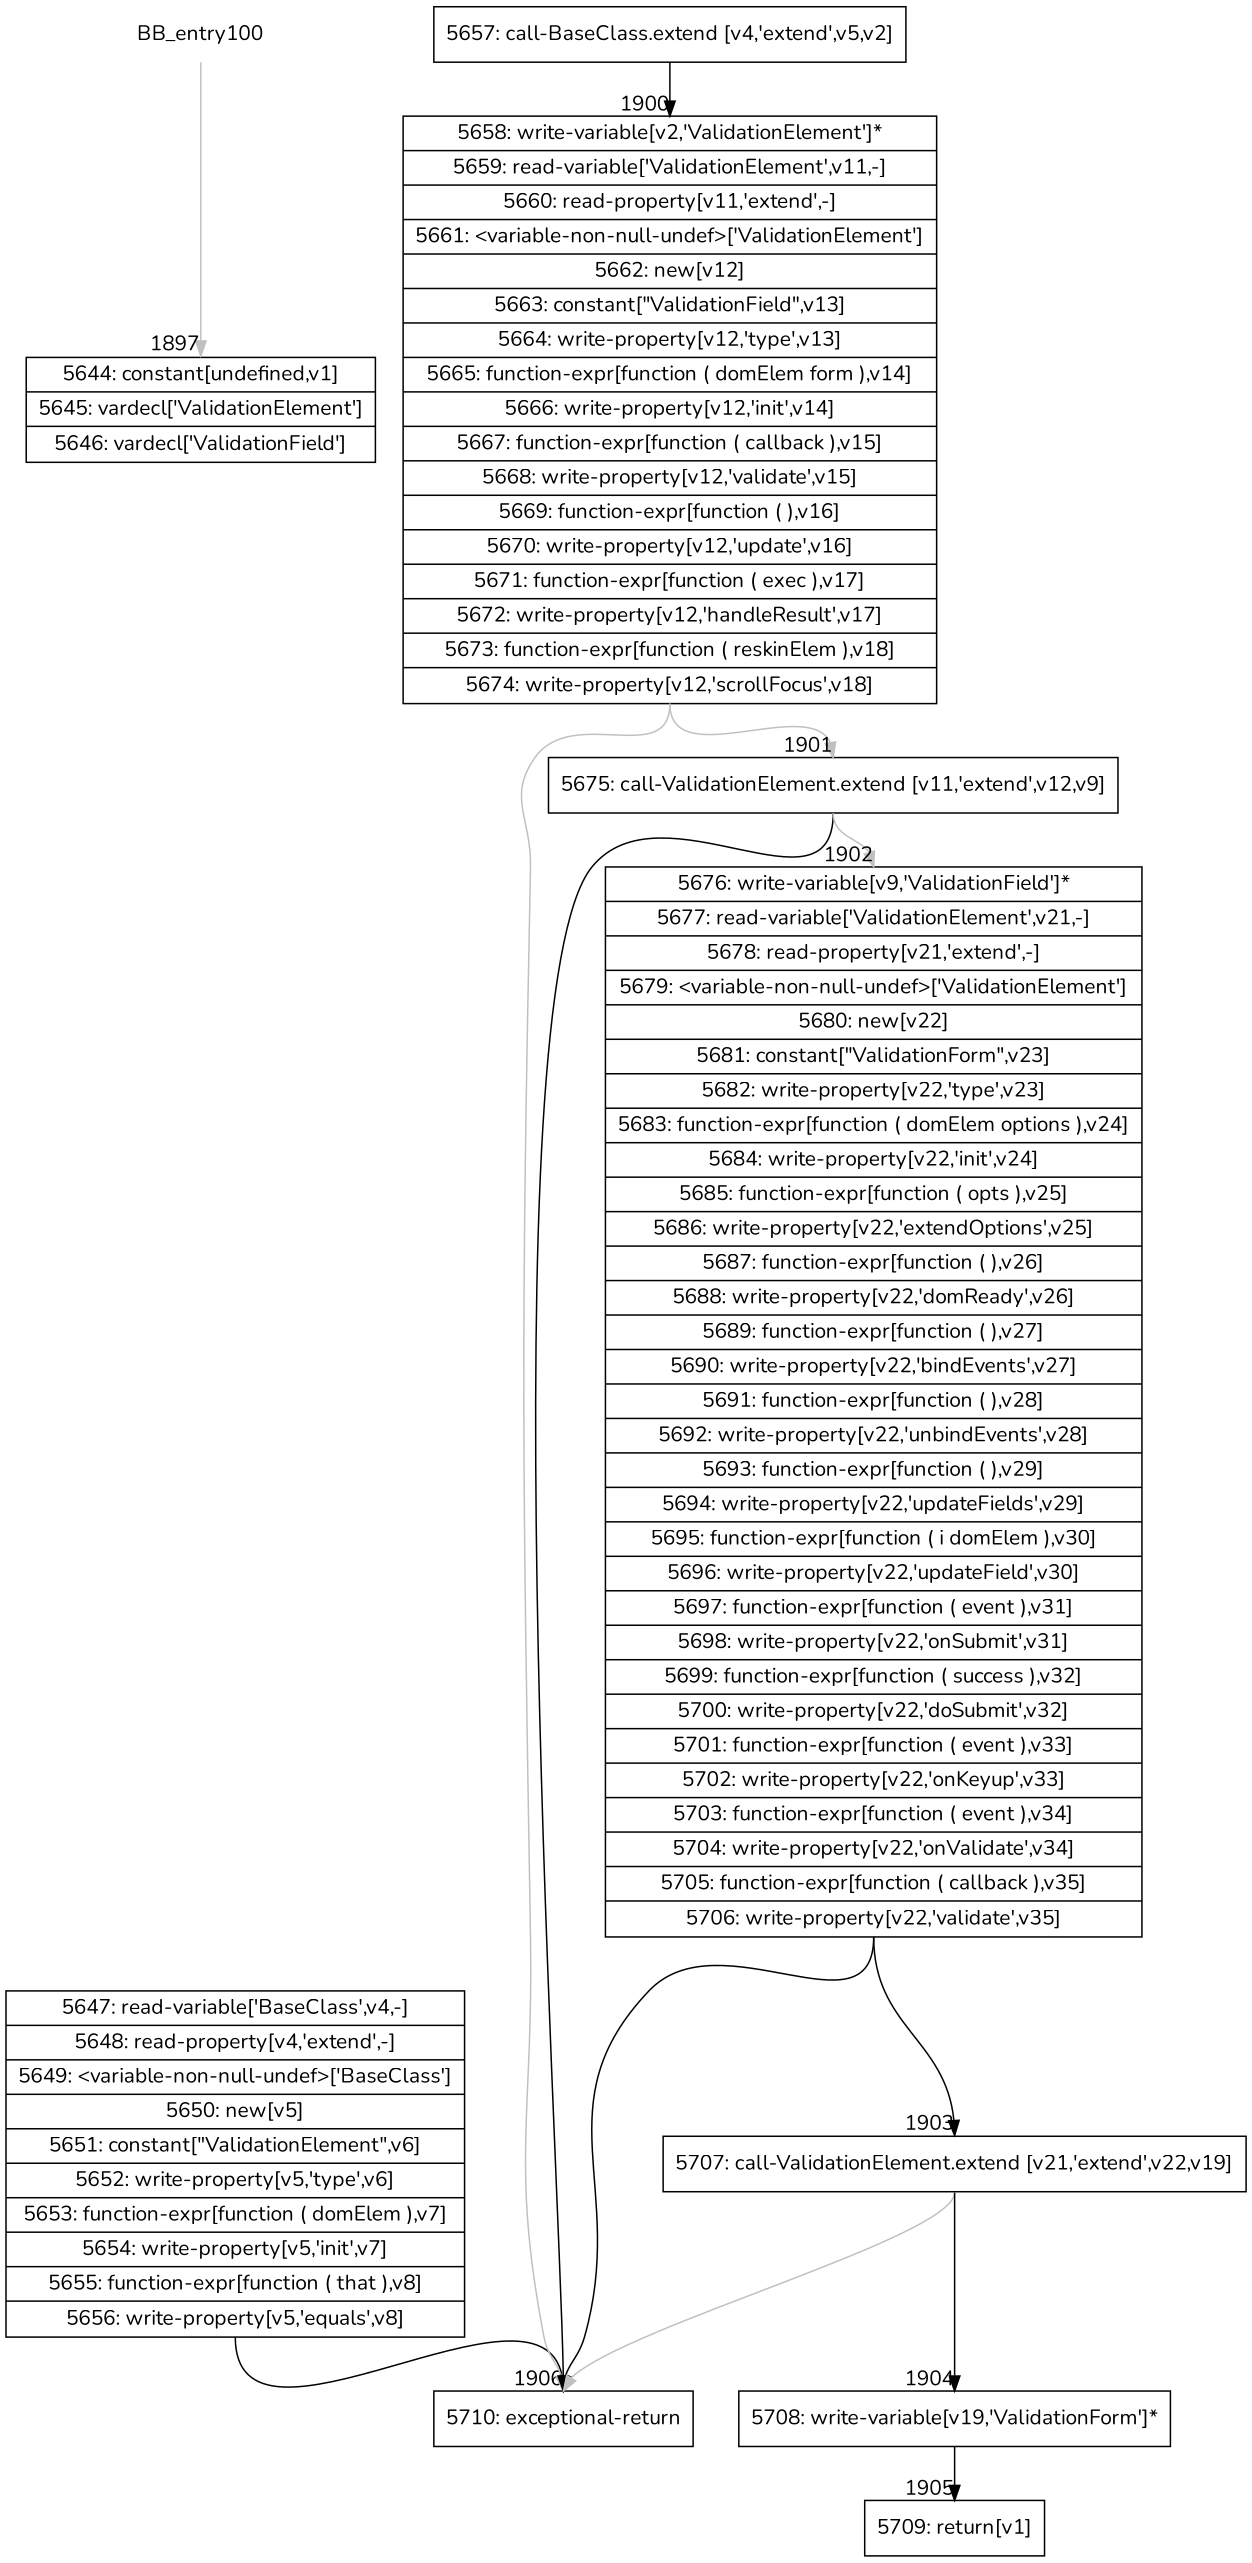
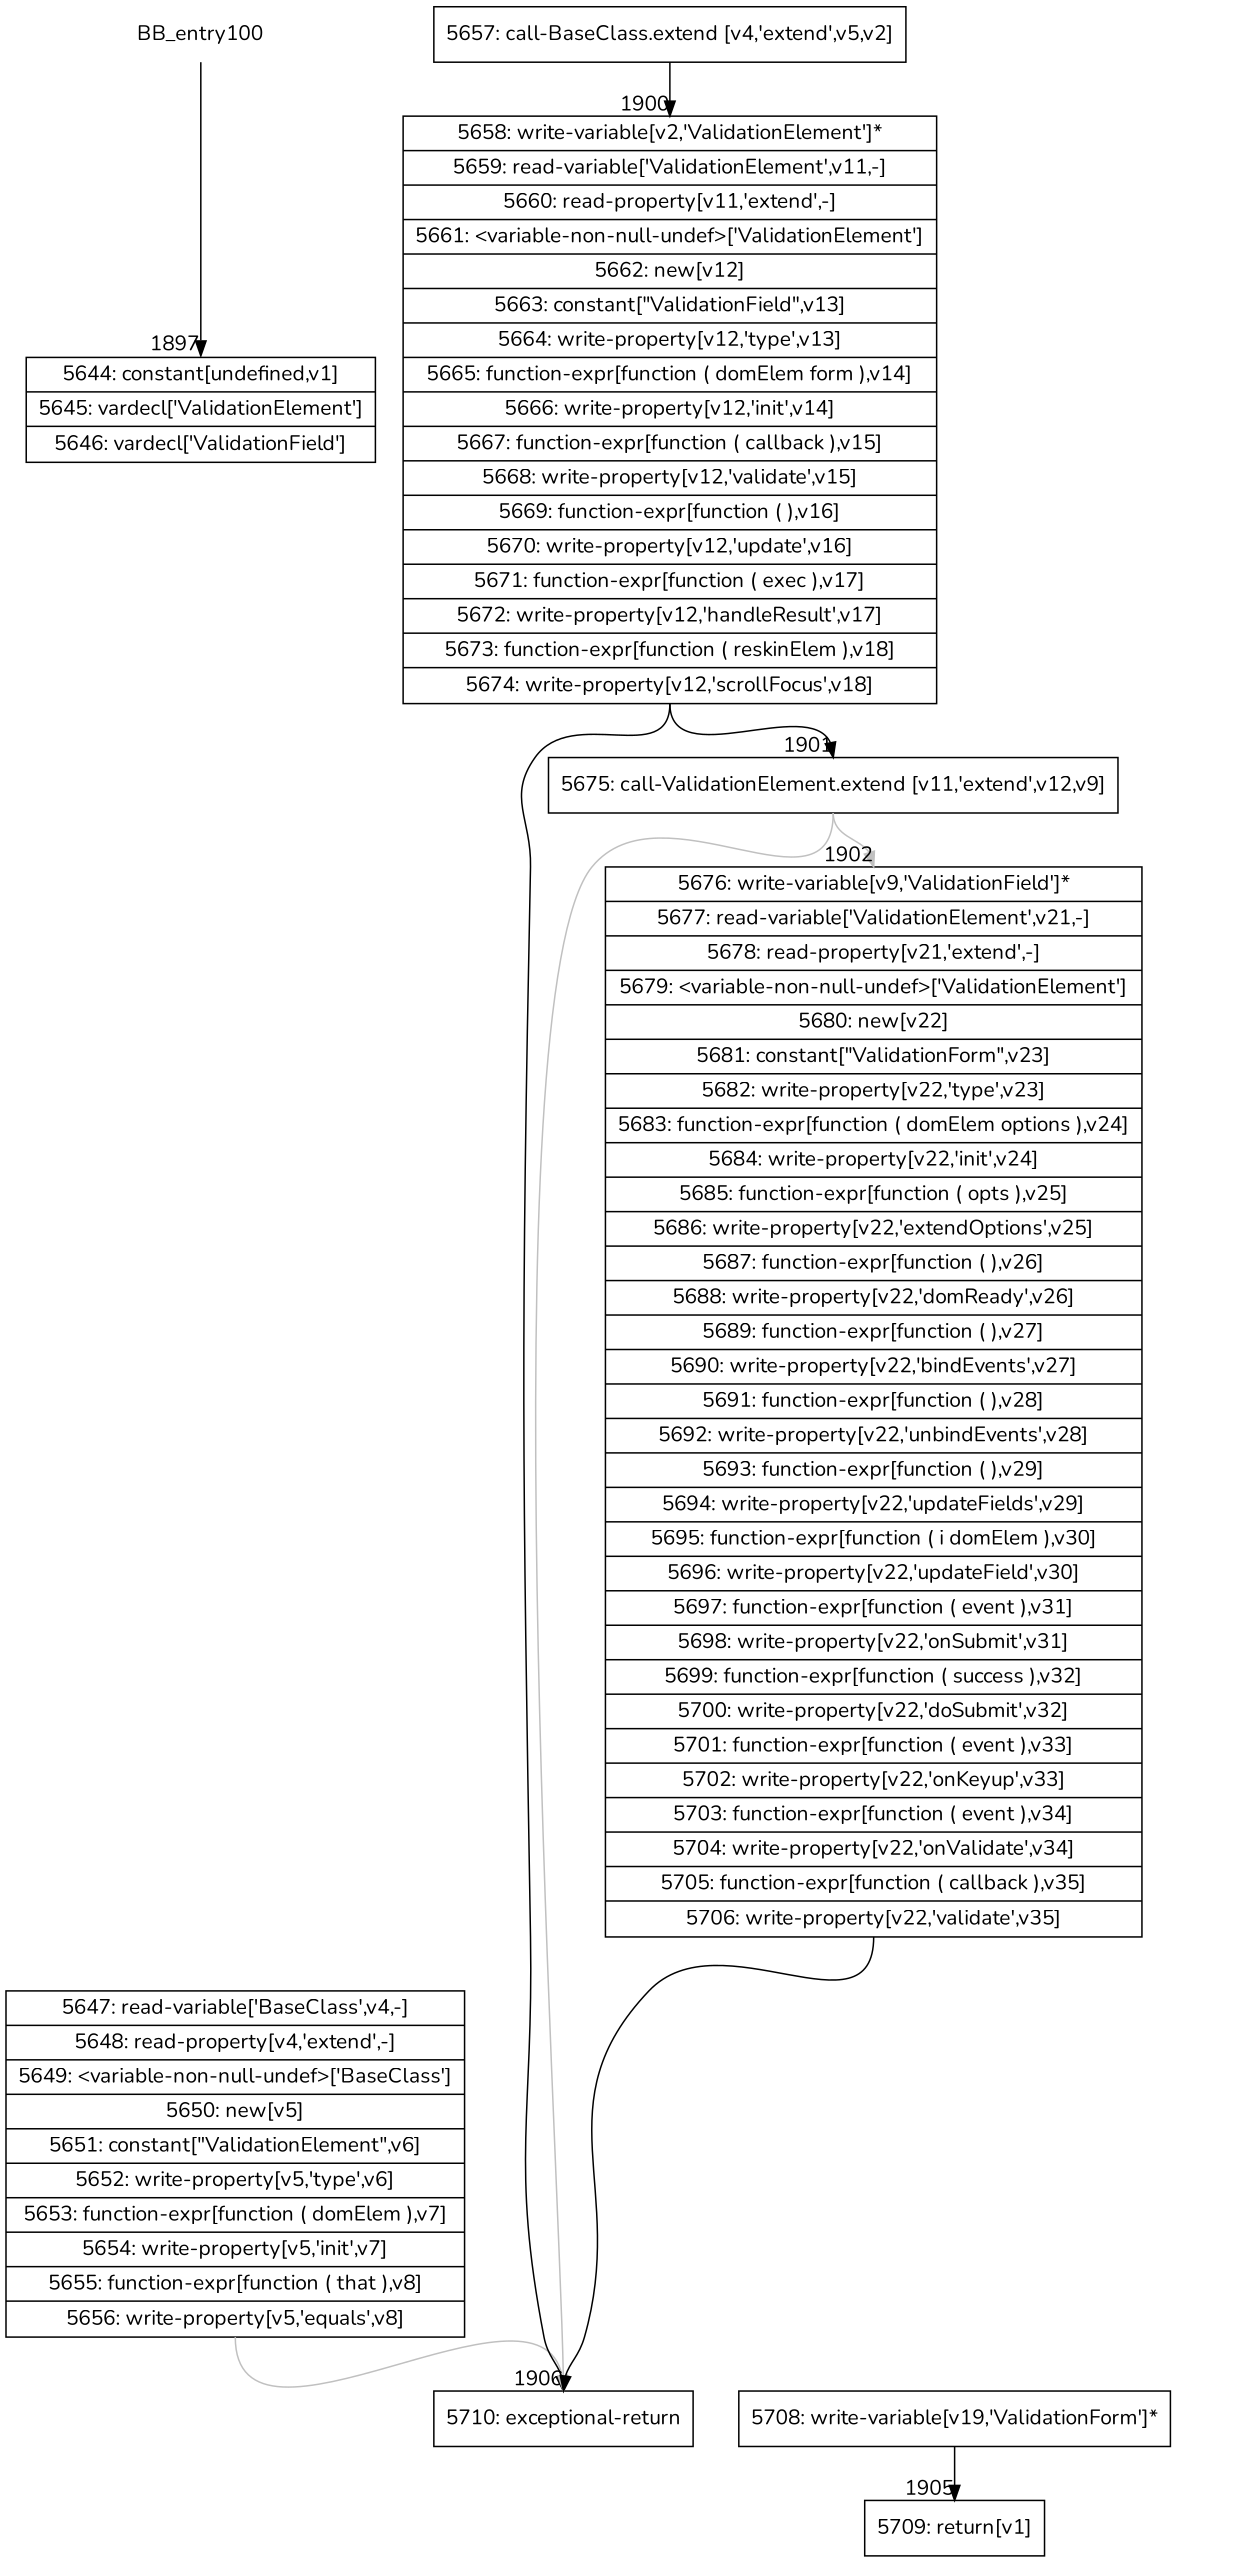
edge "BB_entry100" -> "5644: constant[undefined,v1]": color gray -> black
edge "5658: write-variable[v2,'ValidationElement']*" -> "5675: call-ValidationElement.extend [v11,'extend',v12,v9]": color gray -> black
edge "5675: call-ValidationElement.extend [v11,'extend',v12,v9]" -> "5710: exceptional-return": color black -> gray
edge "5658: write-variable[v2,'ValidationElement']*" -> "5710: exceptional-return": color gray -> black
node "5707: call-ValidationElement.extend [v21,'extend',v22,v19]": removed
edge "5647: read-variable['BaseClass',v4,-]" -> "5710: exceptional-return": color black -> gray
